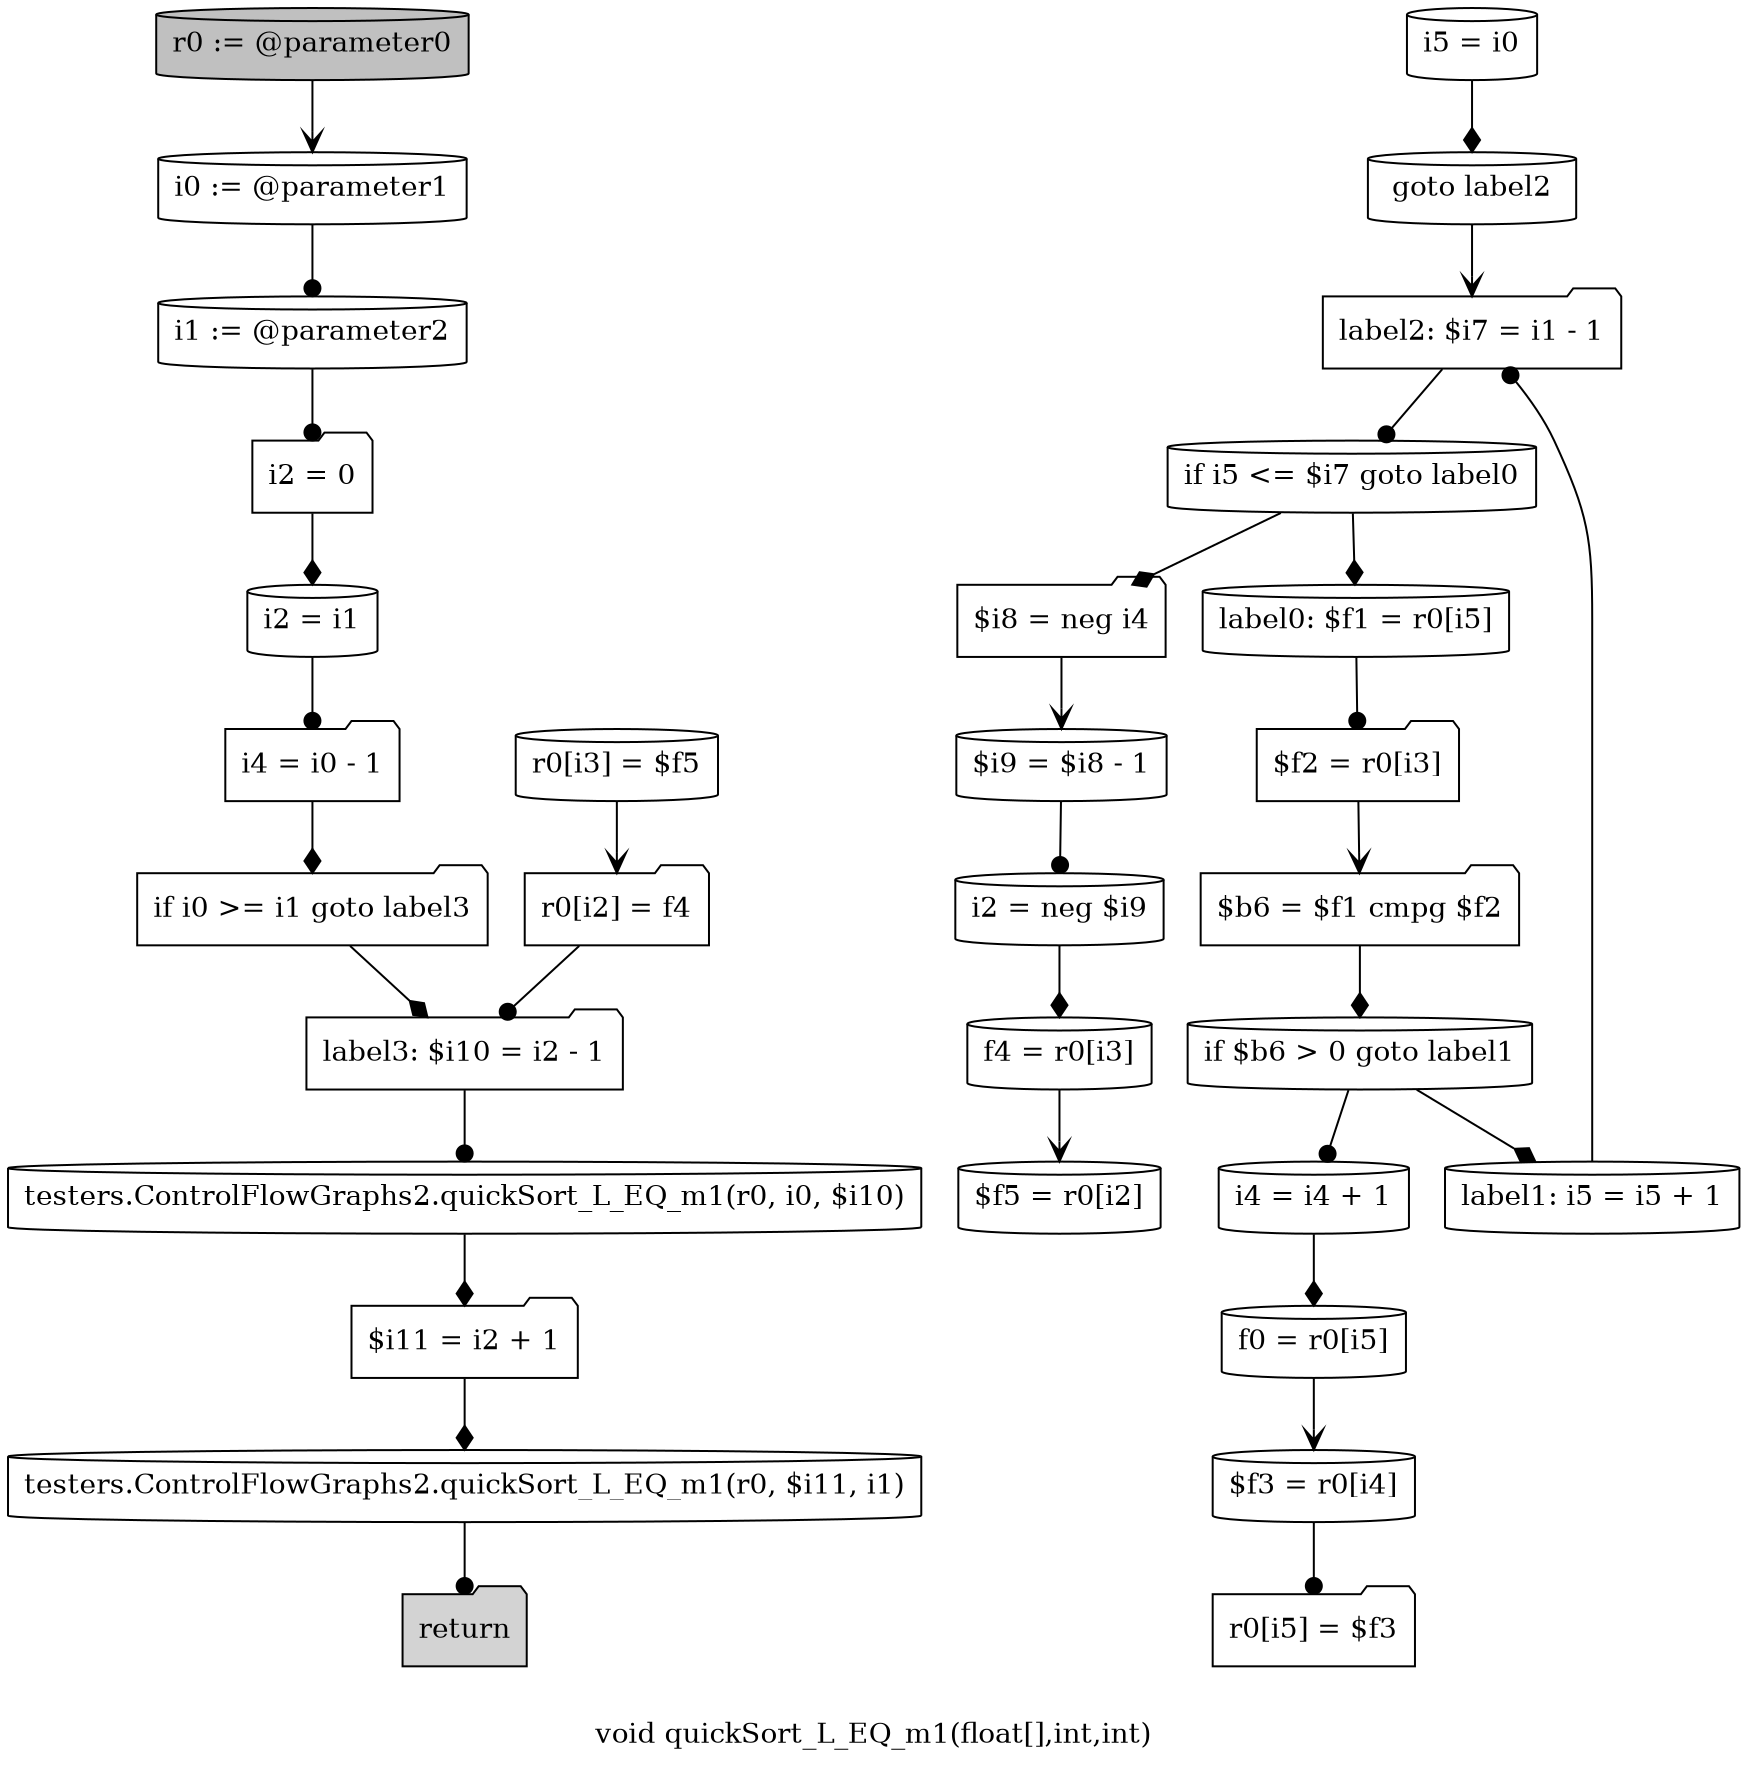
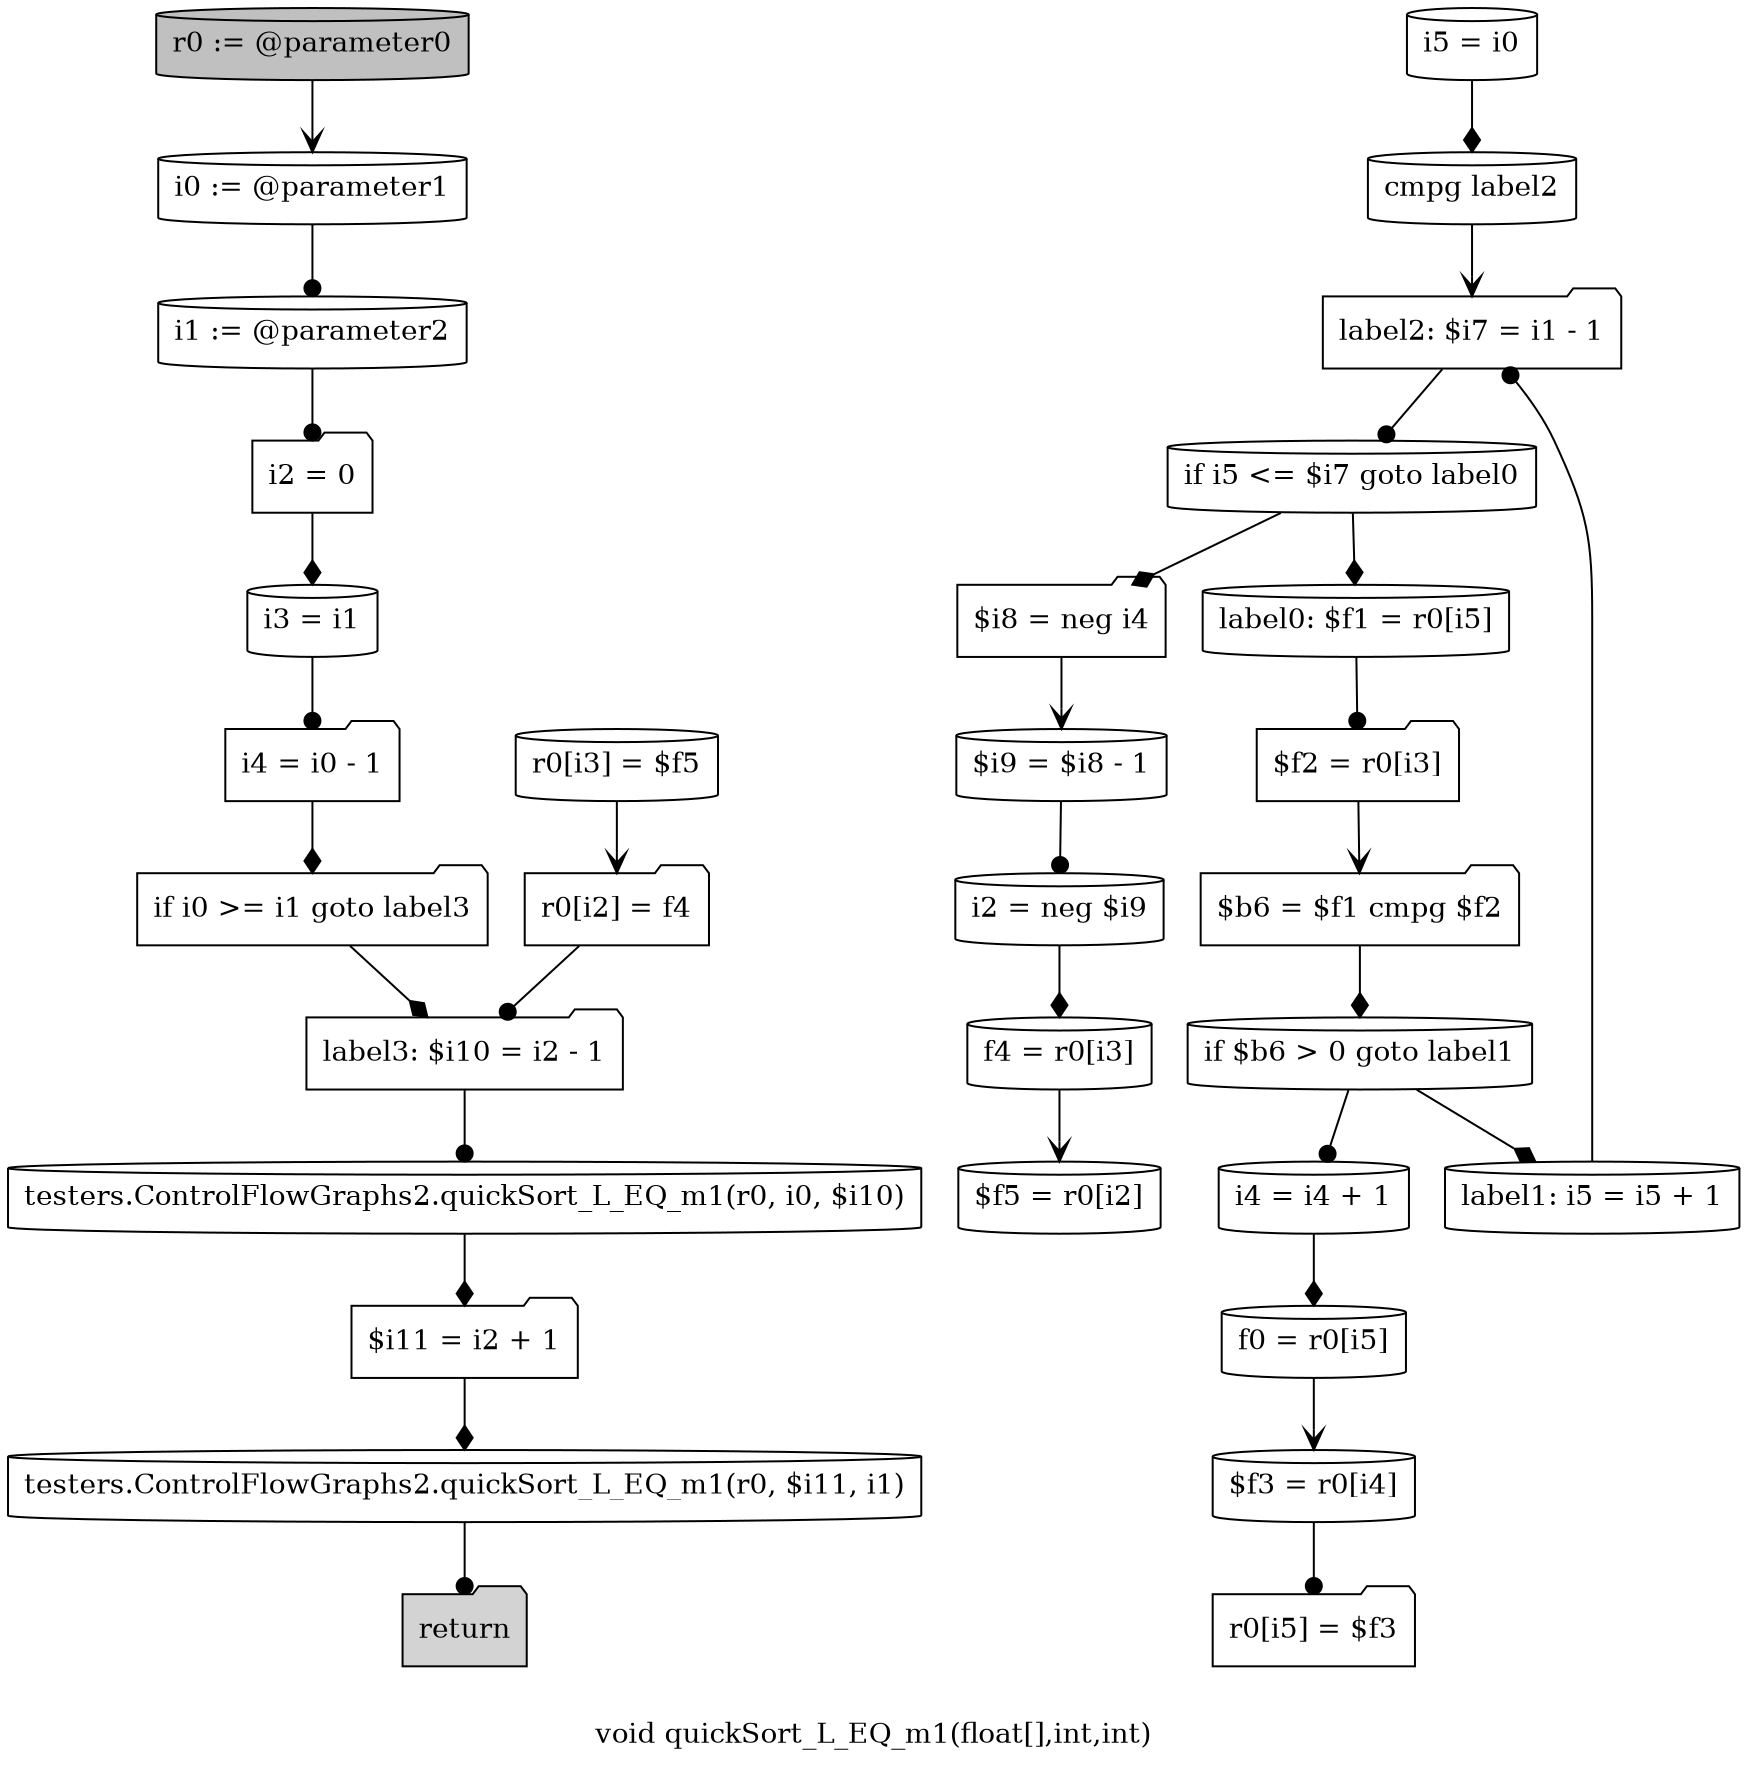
node "goto label2": label "goto label2" -> "cmpg label2"
node "i2 = i1": label "i2 = i1" -> "i3 = i1"
